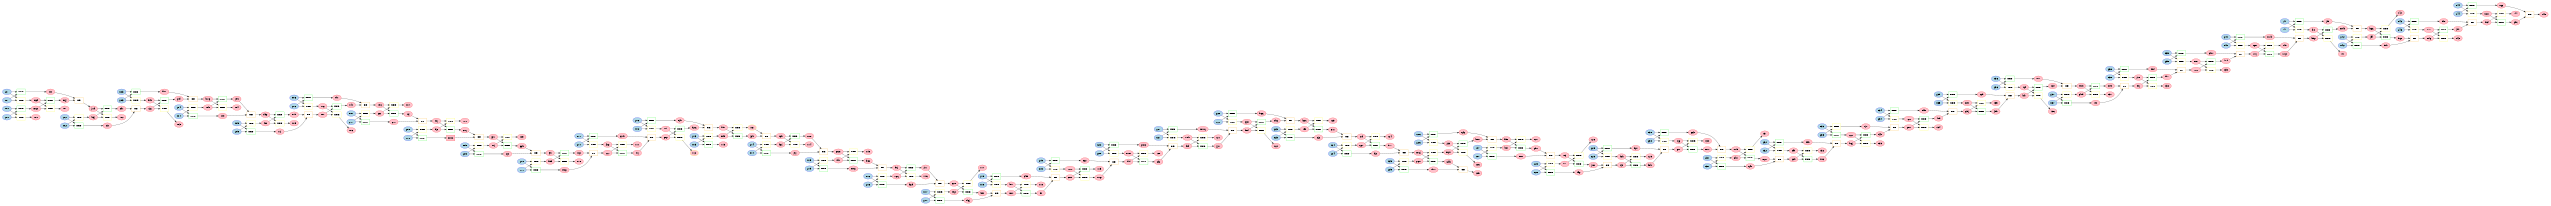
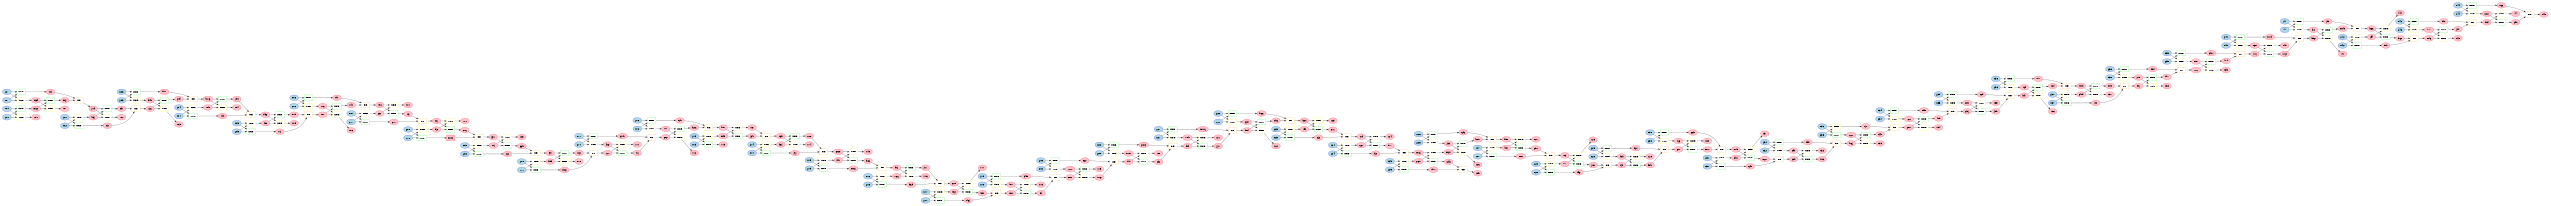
node "vcv": color yellow -> red
node "z12": color yellow -> red
